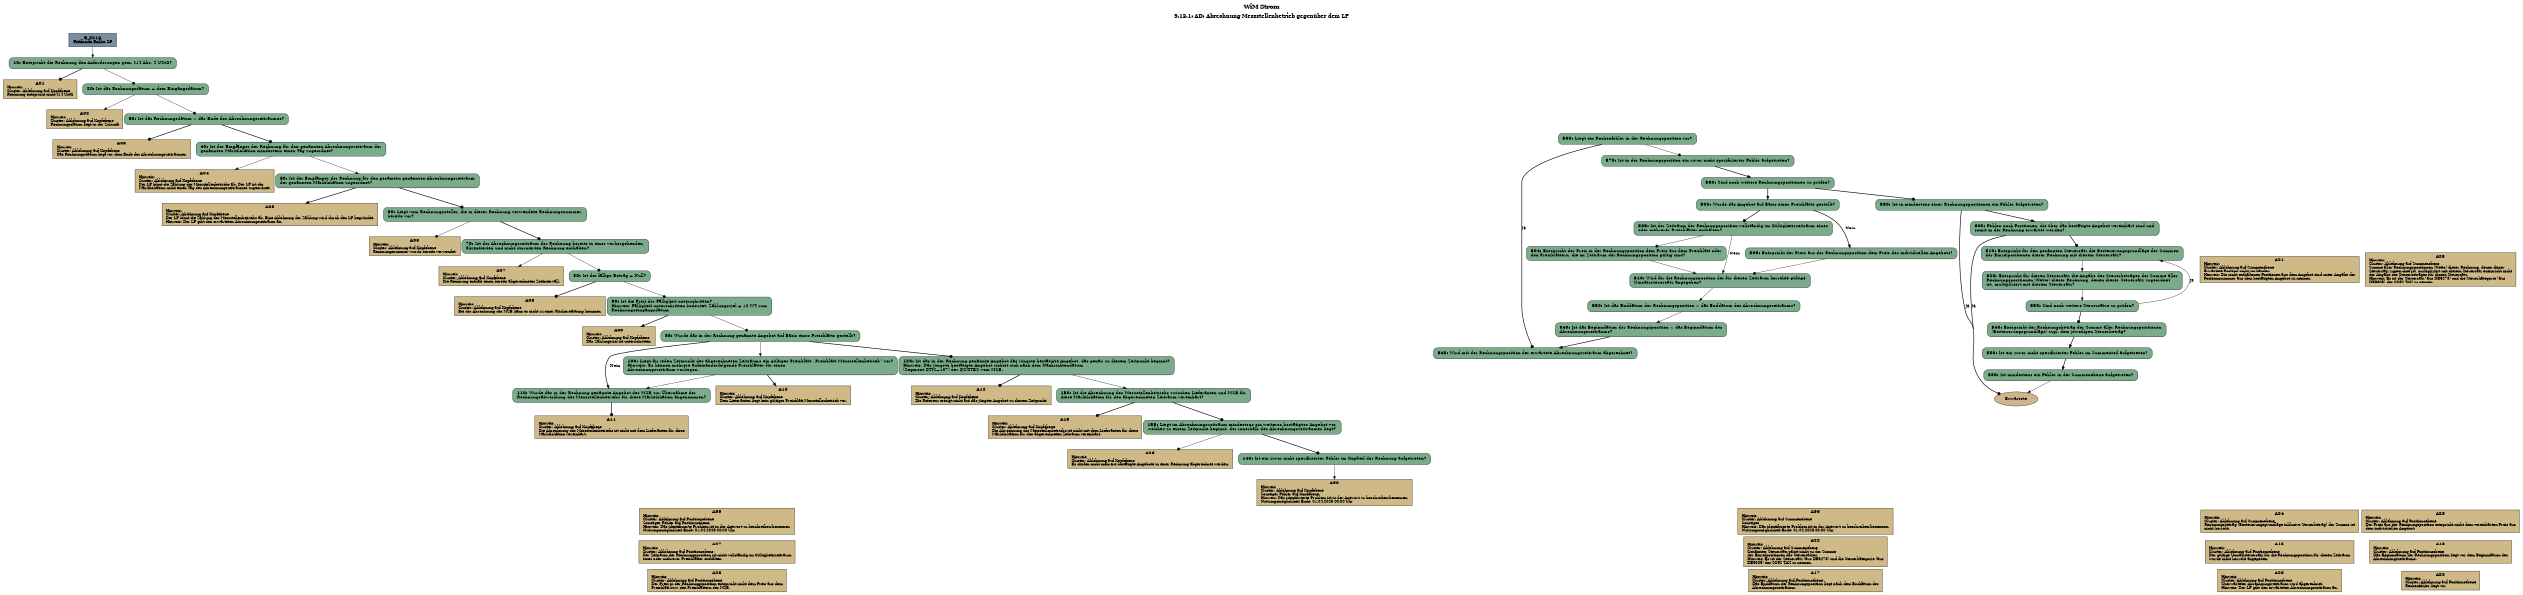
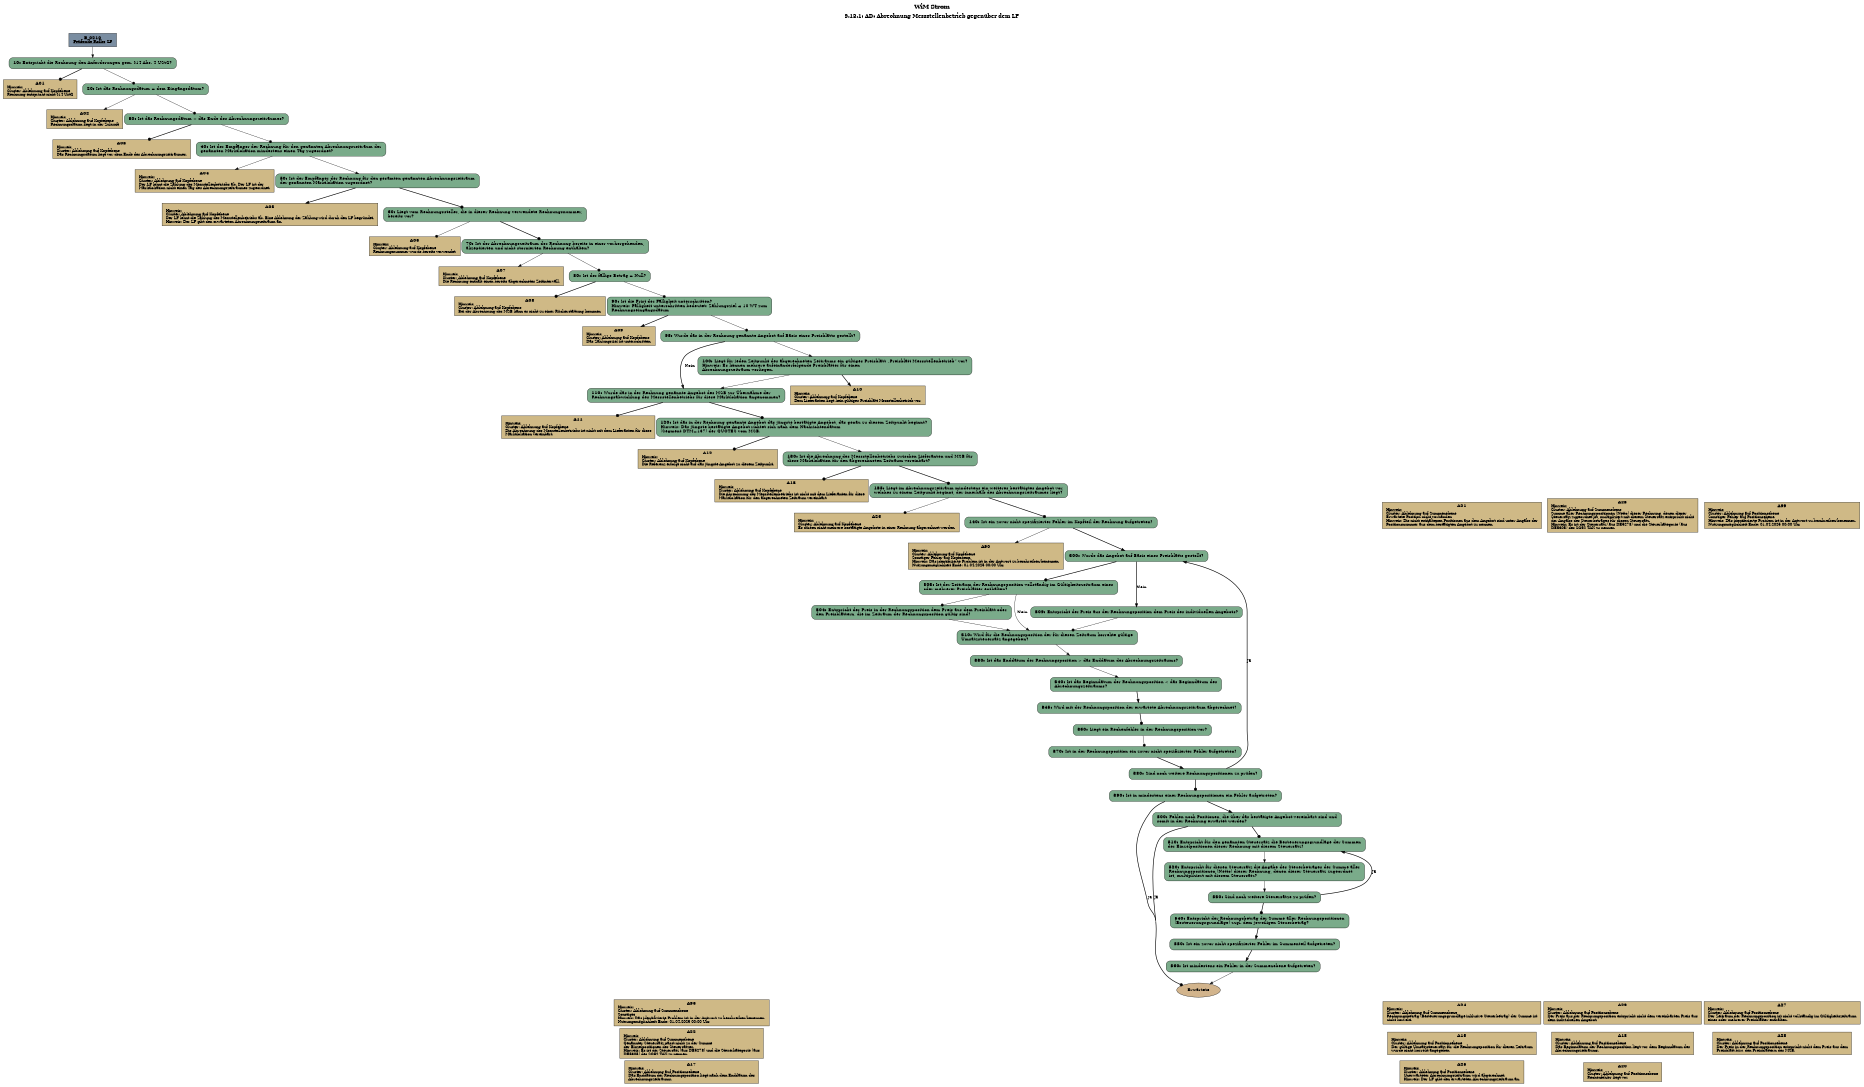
edge "30:" -> "40:": style bold -> solid
edge "360:" -> "345:": reversed
edge "530:" -> "510:": style solid -> bold
edge "95:" -> "120:": now "110:" -> "120:"
edge "140:" -> "300:": added
